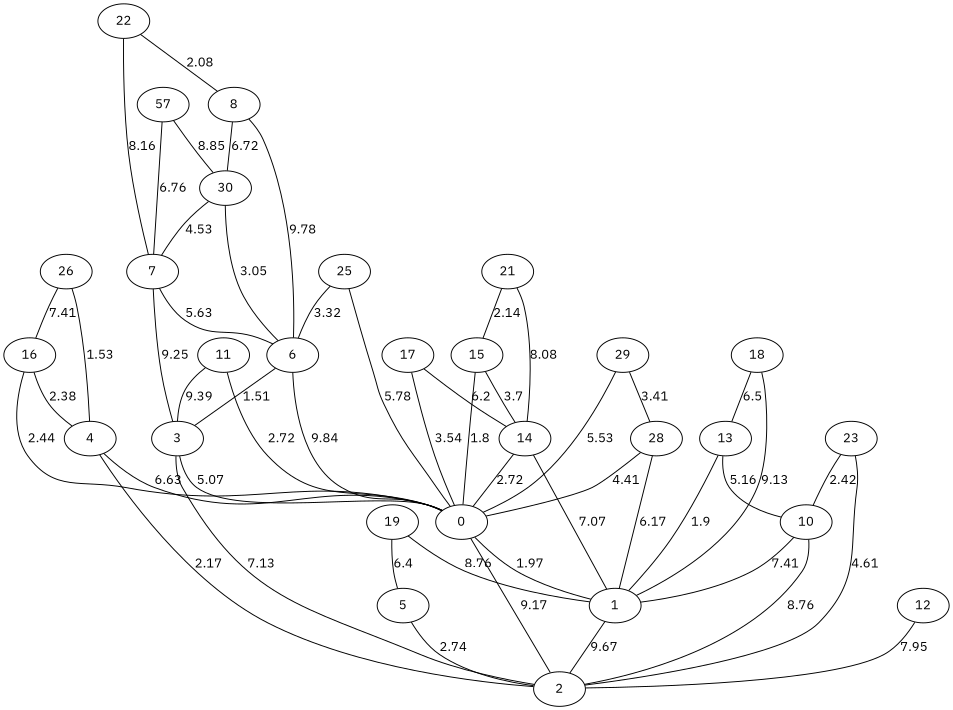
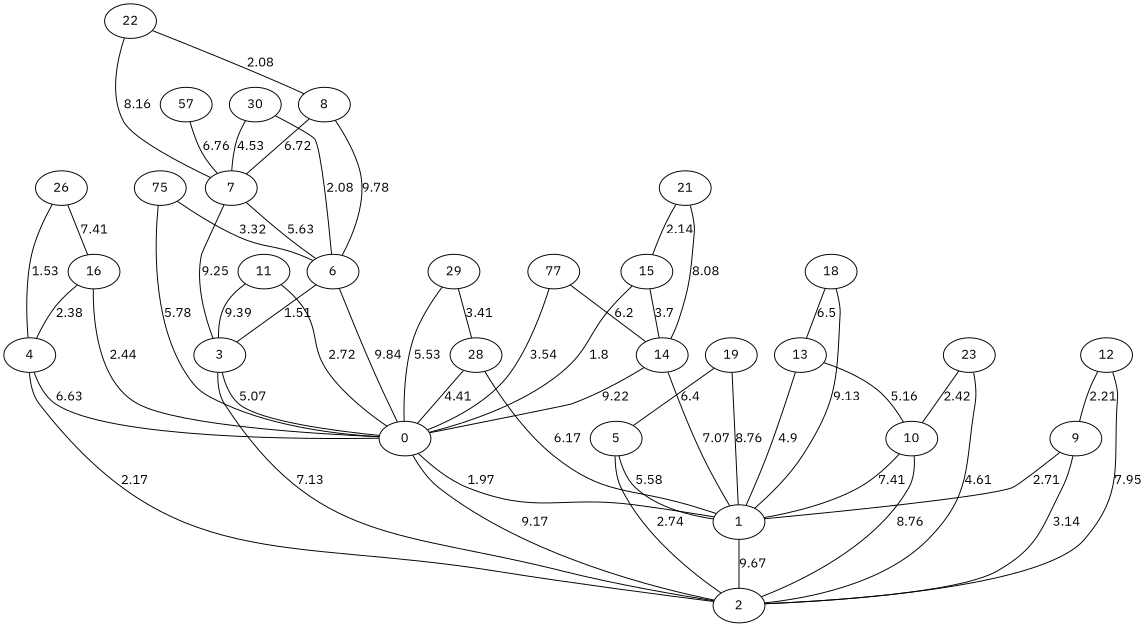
edge "8" -- "30": now "8" -- "7"
edge "57" -- "30": removed, label "8.85"
edge "30" -- "6": label "3.05" -> "2.08"
node "25": label "25" -> "75"
node "17": label "17" -> "77"
node "9": added
edge "14" -- "0": label "2.72" -> "9.22"
edge "5" -- "1": added, label "5.58"
edge "13" -- "1": label "1.9" -> "4.9"
